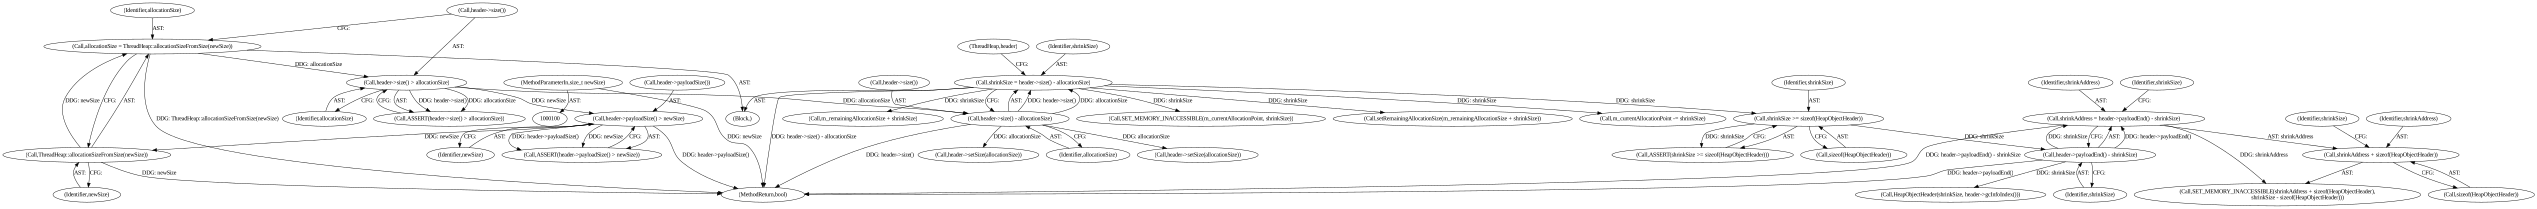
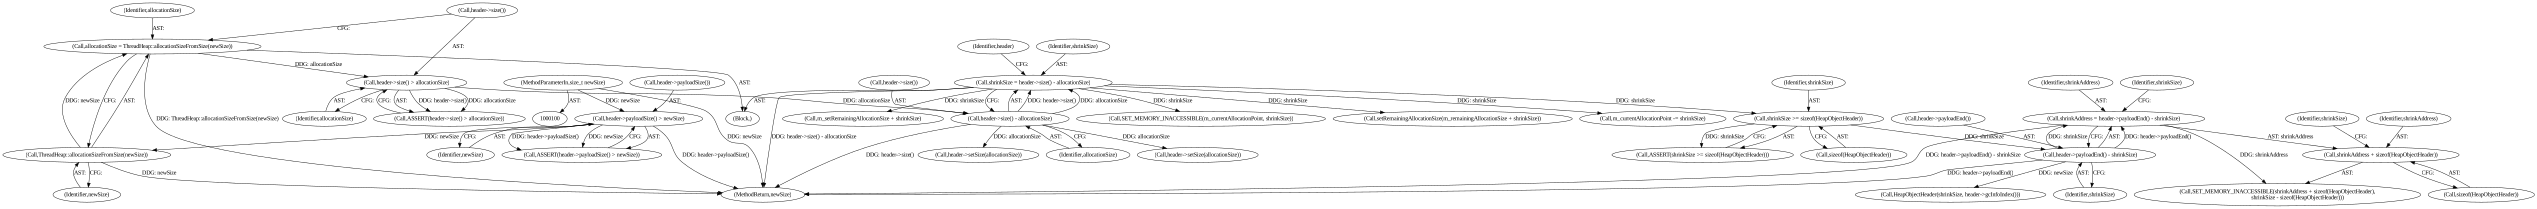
node "(ThreadHeap,header)": label "(ThreadHeap,header)" -> "(Identifier,header)"
edge "(Call,header->size() > allocationSize)" -> "(Call,header->payloadSize() > newSize)": now "(MethodParameterIn,size_t newSize)" -> "(Call,header->payloadSize() > newSize)"
node "(Call,m_remainingAllocationSize + shrinkSize)": label "(Call,m_remainingAllocationSize + shrinkSize)" -> "(Call,m_setRemainingAllocationSize + shrinkSize)"
node "(Call,header->payloadEnd())": added
edge "(Call,header->payloadEnd() - shrinkSize)" -> "(Call,HeapObjectHeader(shrinkSize, header->gcInfoIndex()))": label "DDG: shrinkSize" -> "DDG: newSize"
node "(MethodReturn,bool)": label "(MethodReturn,bool)" -> "(MethodReturn,newSize)"
